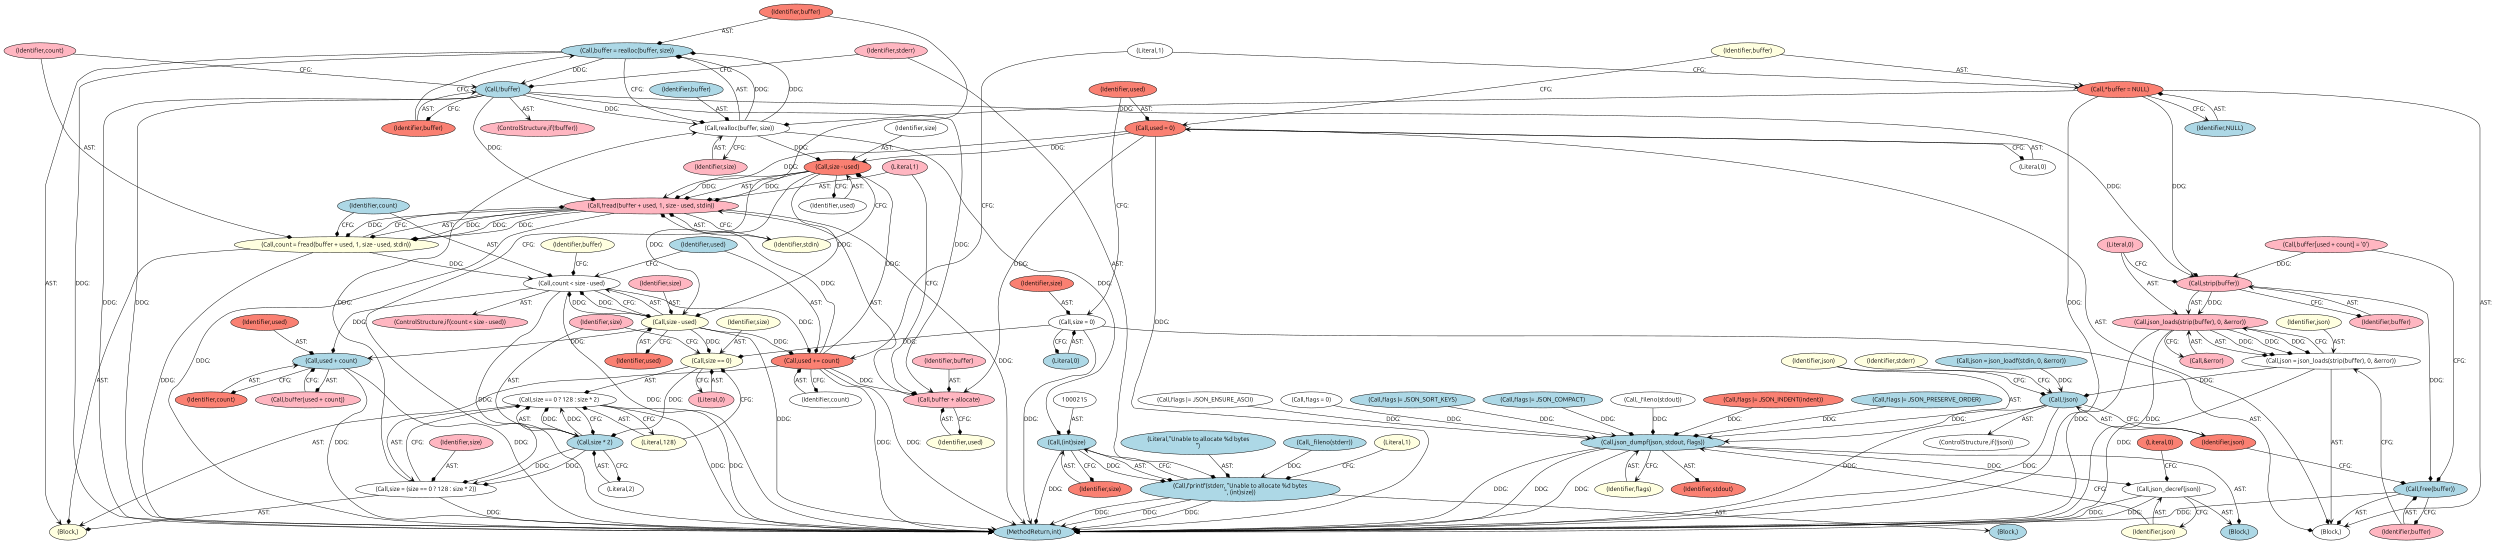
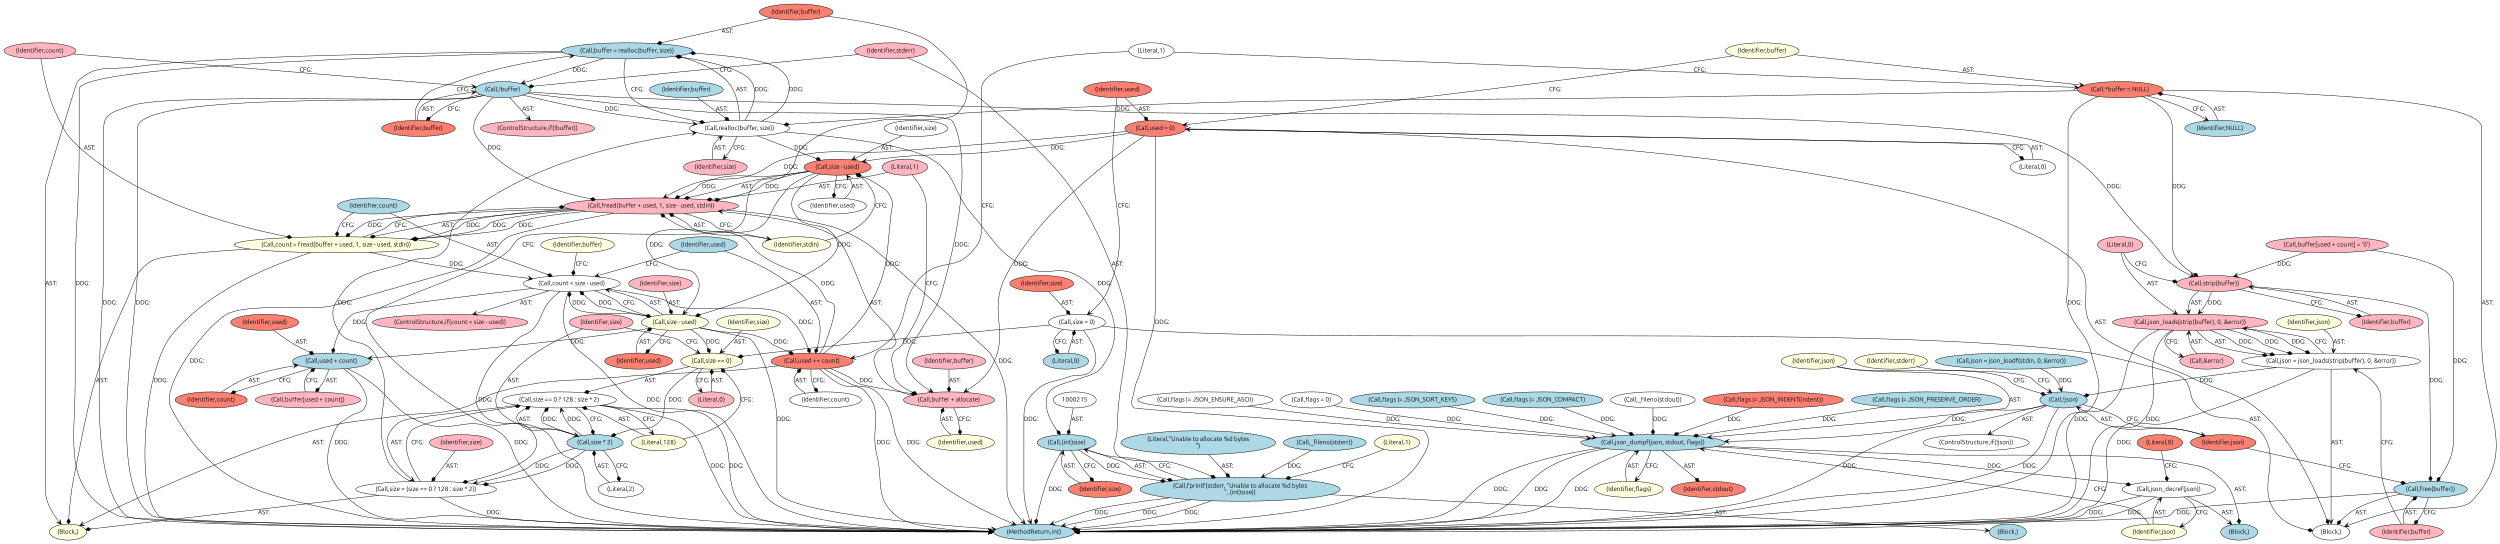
edge "(Call,buffer[used + count] = '0')" -> "(Call,free(buffer))": label "CFG: " -> "DDG: "
